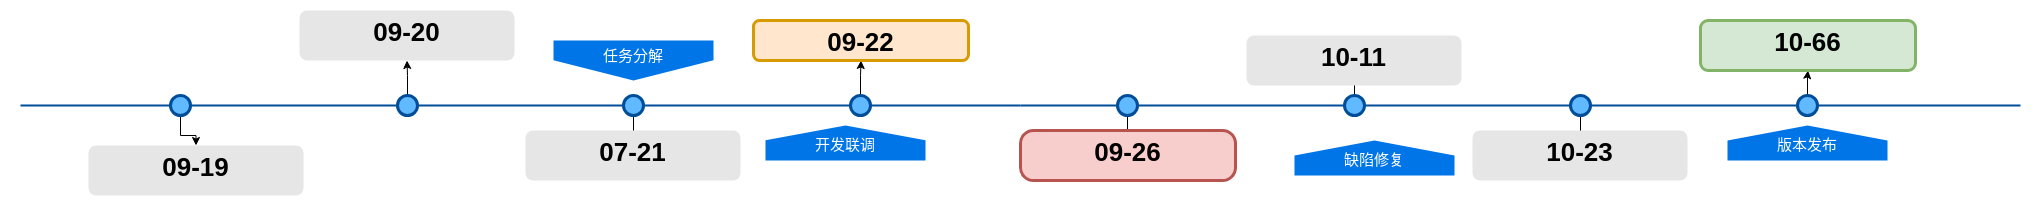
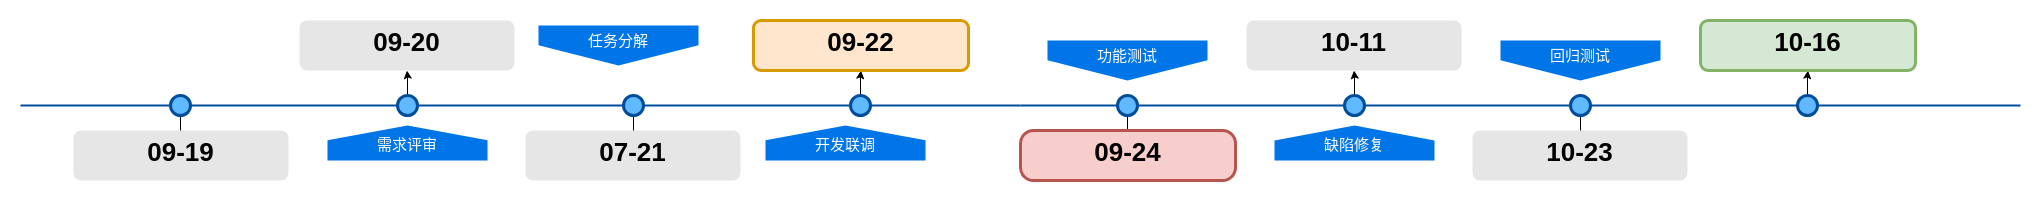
node "10-66": label "10-66" -> "10-16"
node "09-20": moved (407, 36) -> (407, 46)
node "09-22": size 215x40 -> 215x50
node "任务分解": moved (634, 61) -> (619, 46)
node "功能测试": added
node "10-11": moved (1354, 61) -> (1354, 46)
node "回归测试": added
node "09-26": label "09-26" -> "09-24"
node "需求评审": added
node "版本发布": removed
node "缺陷修复": moved (1375, 158) -> (1355, 143)
node "09-19": moved (196, 171) -> (181, 156)
